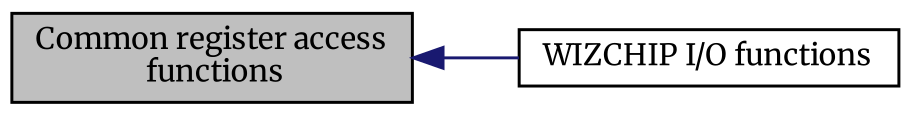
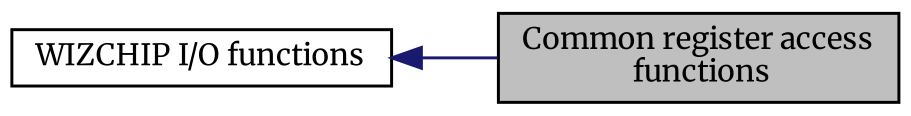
edge "WIZCHIP I/O functions" -> "Common register access functions": reversed
